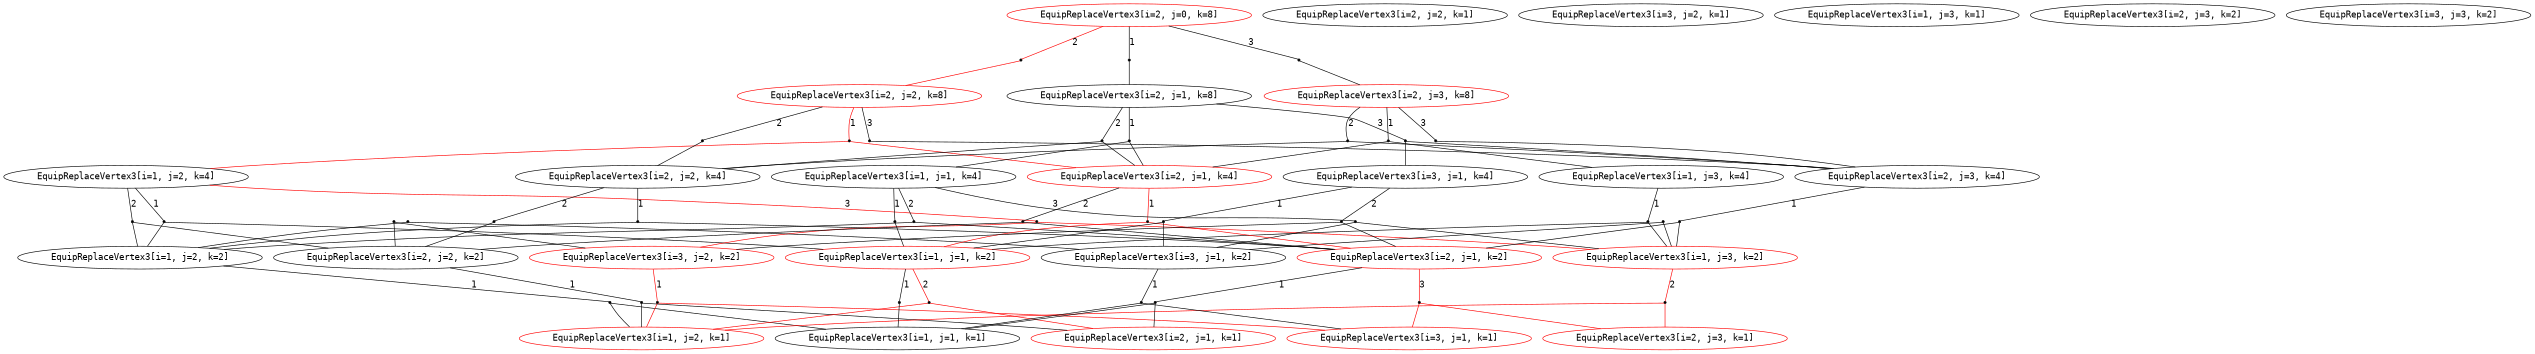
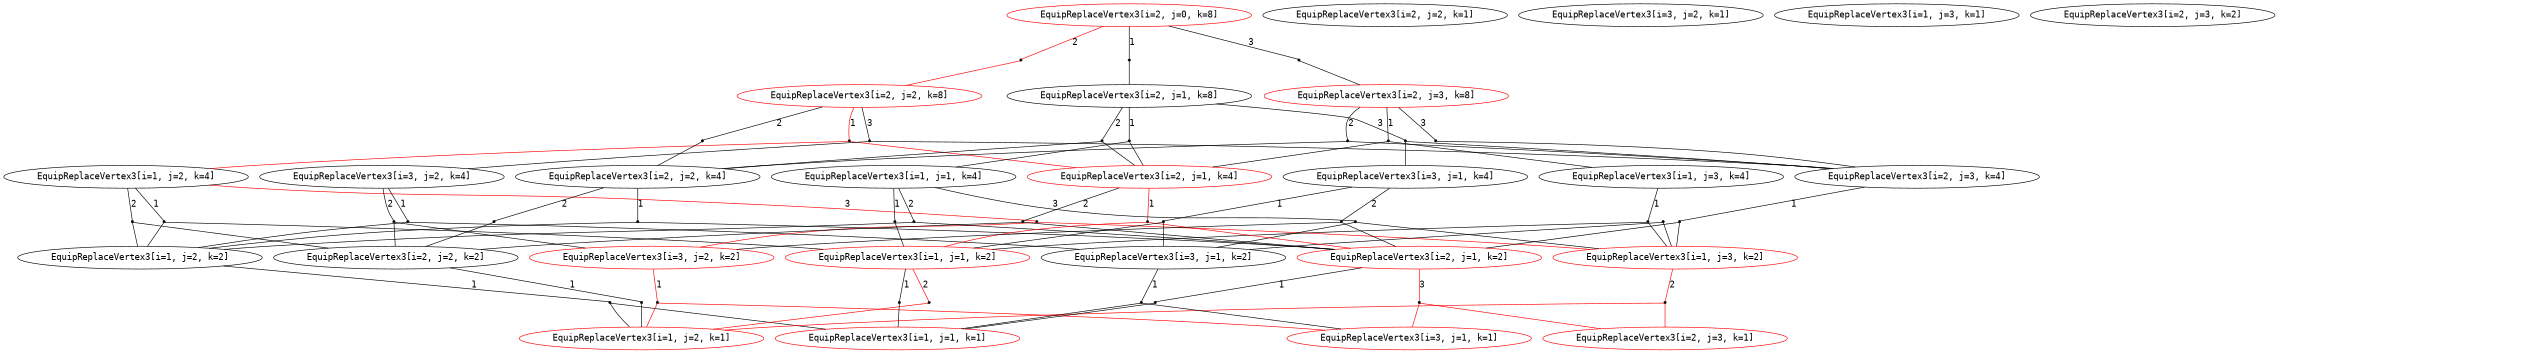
node "EquipReplaceVertex3[i=3, j=3, k=2]": removed
node "EquipReplaceVertex3[i=3, j=2, k=4]": added
node "EquipReplaceVertex3[i=1, j=1, k=1]": color black -> red
node "EquipReplaceVertex3[i=2, j=1, k=1]": removed
